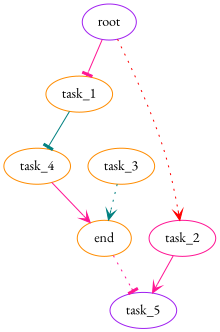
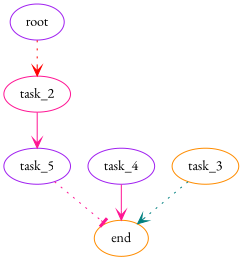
node "task_1": removed
node "task_4": color darkorange -> purple
edge "end" -> "task_5": reversed
